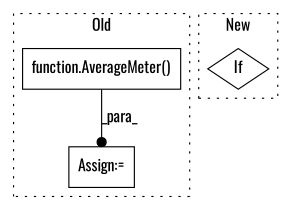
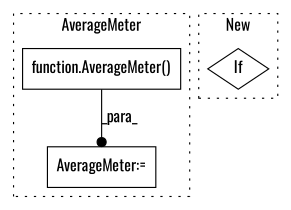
cluster "Old": label "Old" -> "AverageMeter"
node "Assign:=": label "Assign:=" -> "AverageMeter:="
